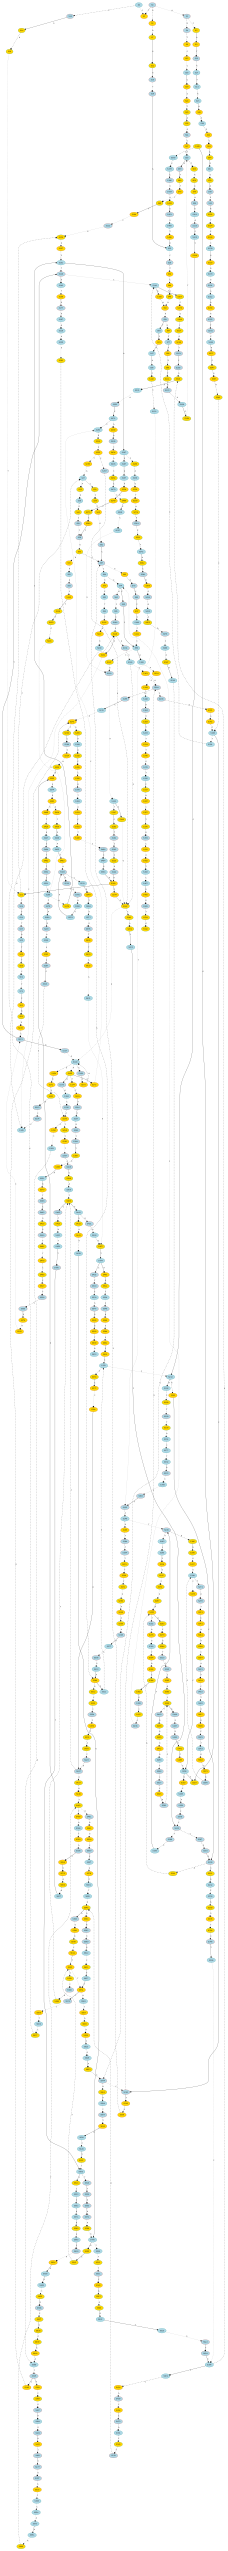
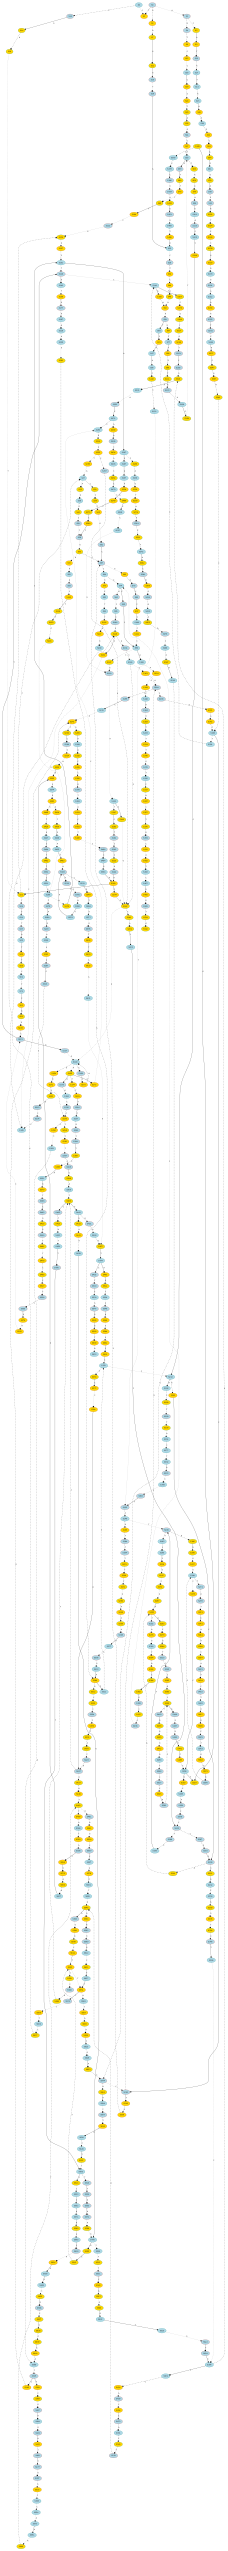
node "S139": fillcolor lightblue -> gold
